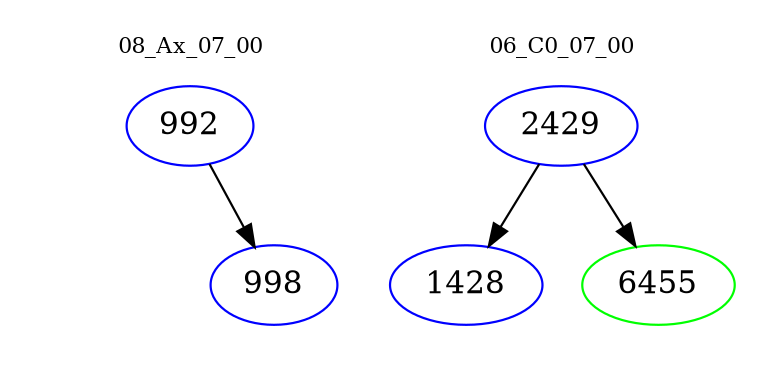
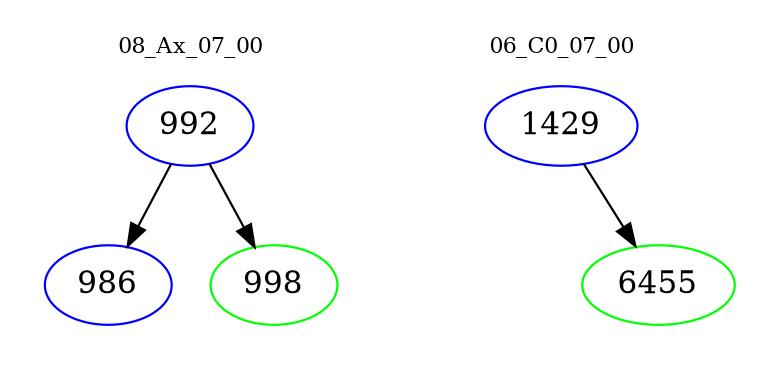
node "2429": label "2429" -> "1429"
node "986": added
node "998": color blue -> green
node "1428": removed
